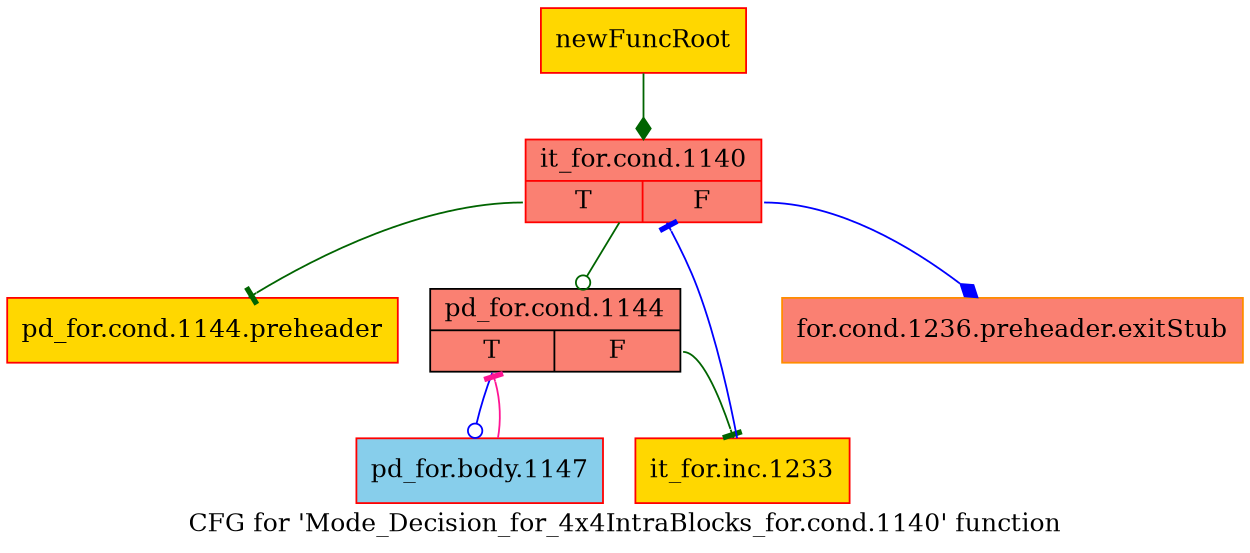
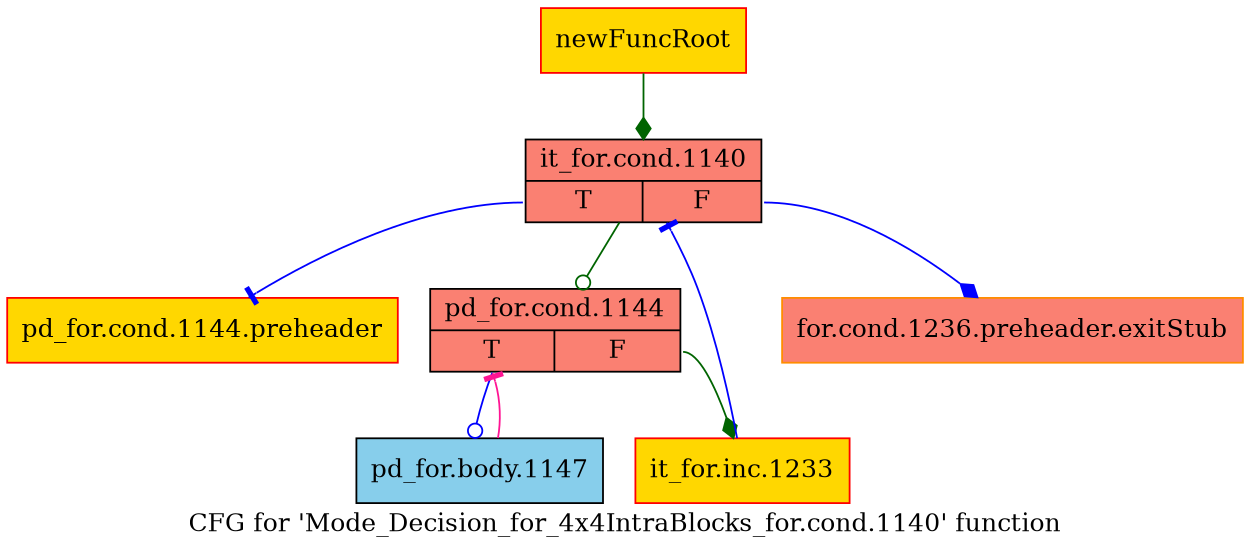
node "it_for.cond.1140": color red -> black
edge "it_for.cond.1140" -> "pd_for.cond.1144.preheader": color darkgreen -> blue
edge "pd_for.cond.1144" -> "it_for.inc.1233": arrowhead tee -> diamond
node "pd_for.body.1147": color red -> black
